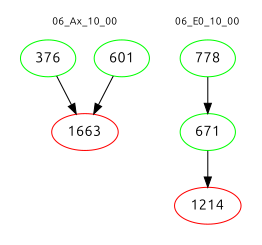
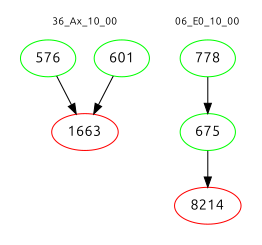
cluster "06_Ax_10_00": label "06_Ax_10_00" -> "36_Ax_10_00"
node "376": label "376" -> "576"
node "671": label "671" -> "675"
node "1214": label "1214" -> "8214"
